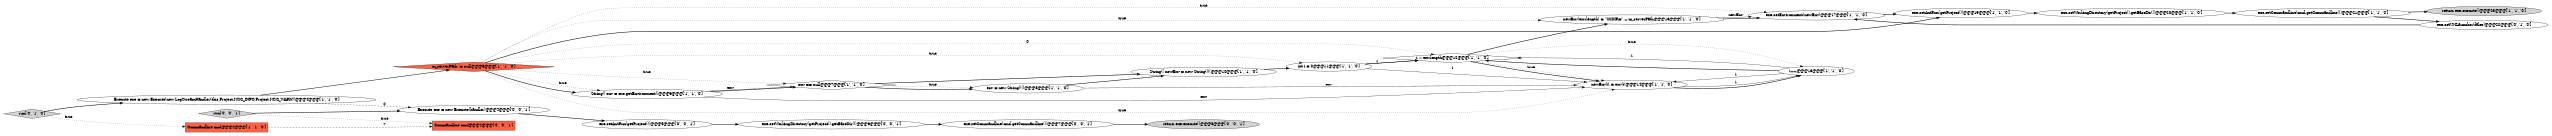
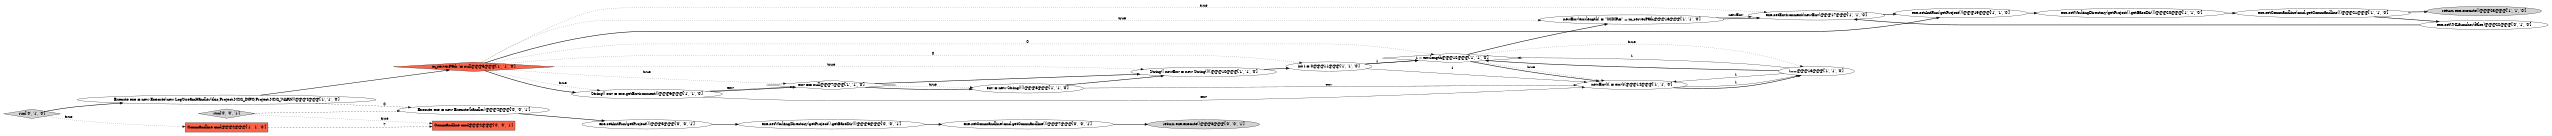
edge "m_serverPath != null@@@5@@@['1', '1', '0']" -> "int i = 0@@@11@@@['1', '1', '0']": label "true" -> "0"
edge "run['0', '0', '1']" -> "Execute exe = new Execute(handler)@@@4@@@['0', '0', '1']": style bold -> dashed
edge "m_serverPath != null@@@5@@@['1', '1', '0']" -> "newEnv(i( = env(i(@@@14@@@['1', '1', '0']": now "m_serverPath != null@@@5@@@['1', '1', '0']" -> "String(( newEnv = new String((((@@@10@@@['1', '1', '0']"
